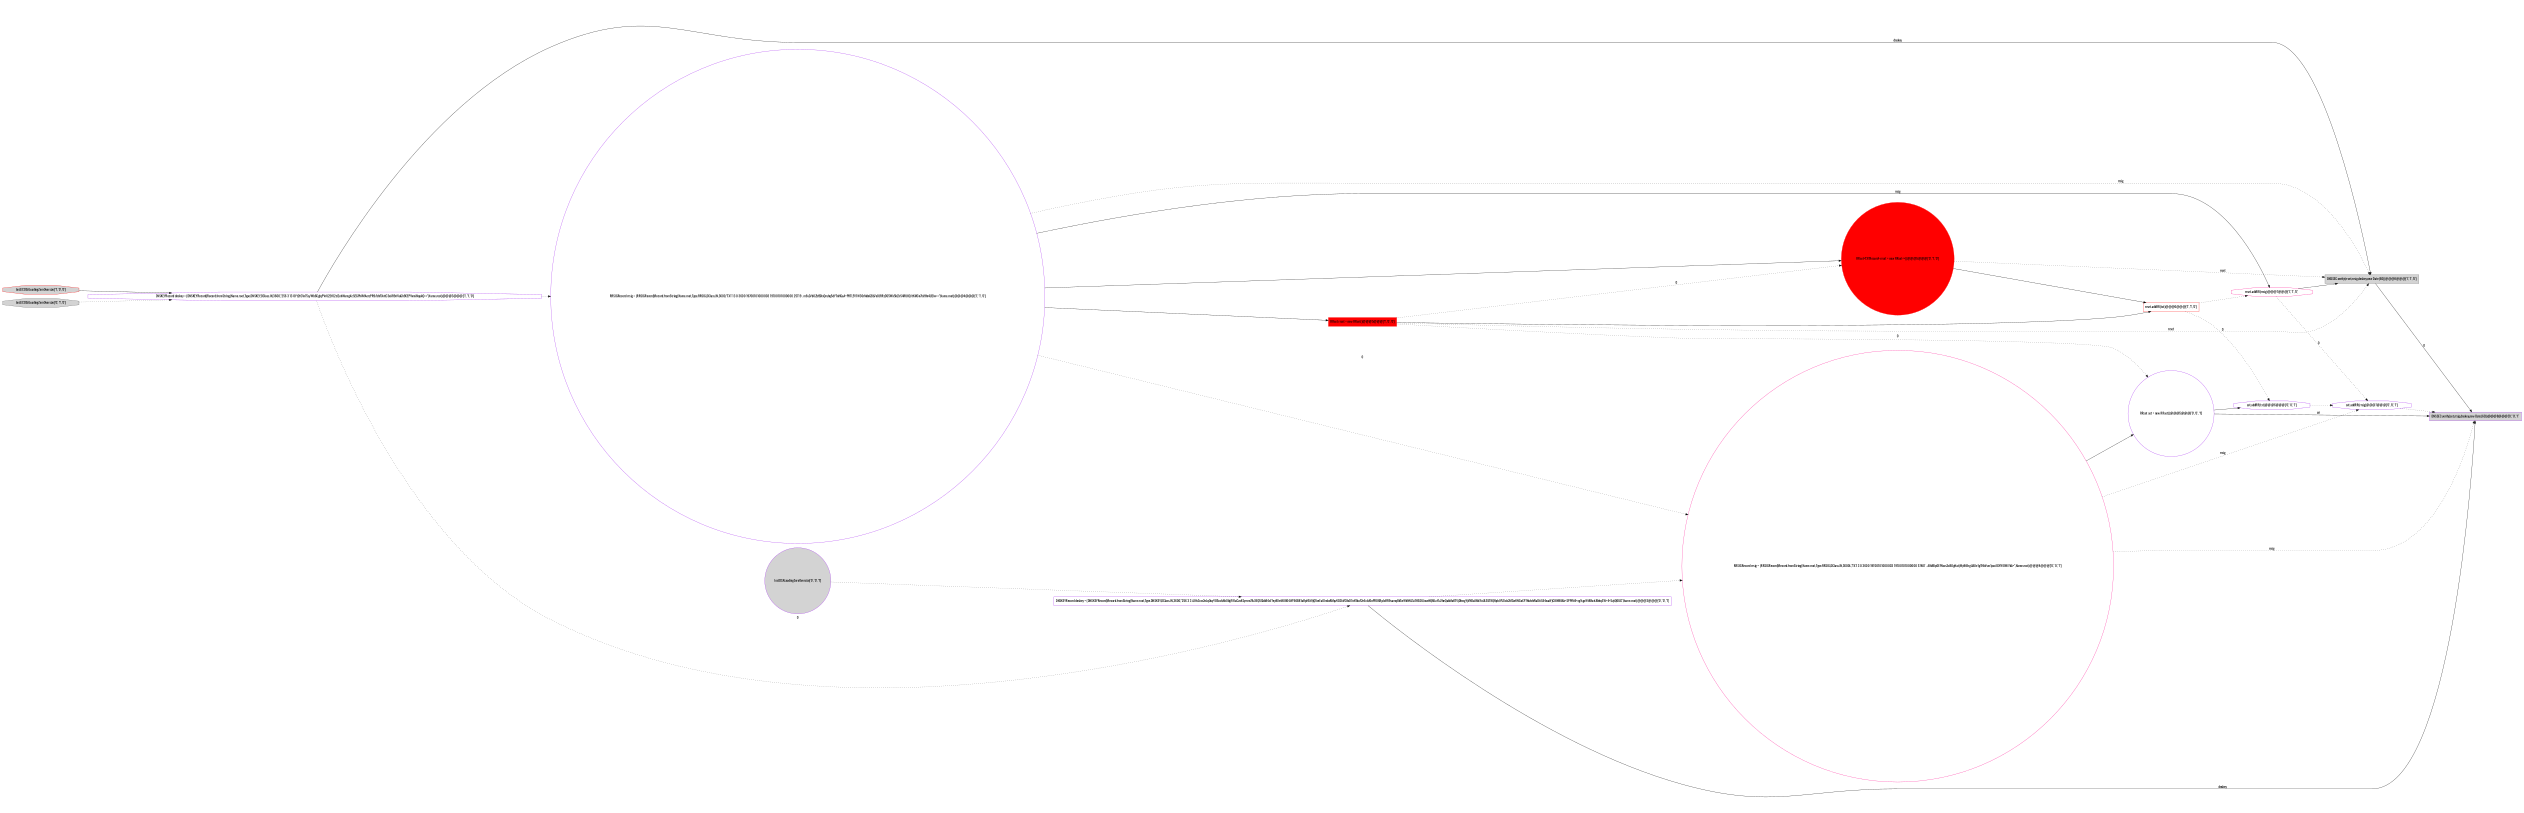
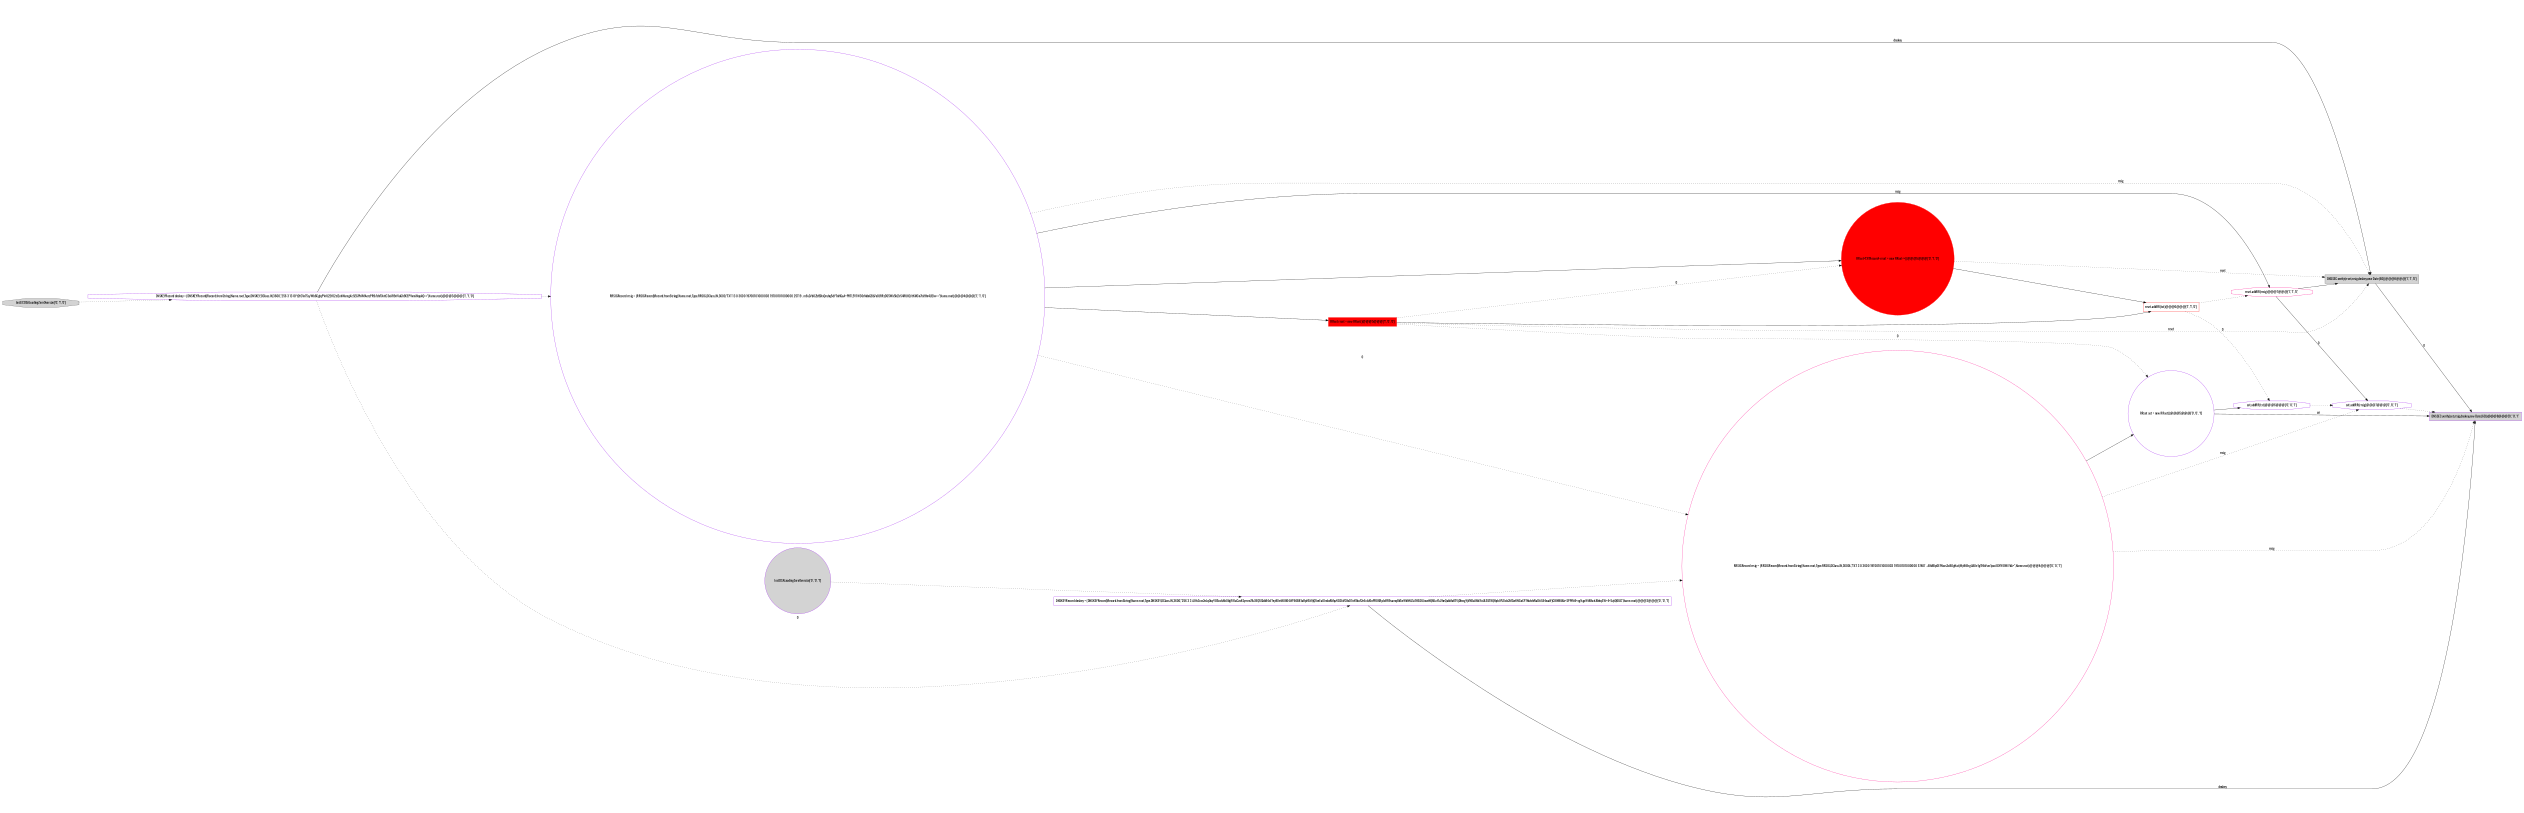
node "testECDSALeadingZeroOversize['1', '0', '0']": removed
edge "rrset.addRR(rrsig)@@@7@@@['1', '1', '0']" -> "set.addRR(rrsig)@@@7@@@['0', '0', '1']": style dotted -> solid
